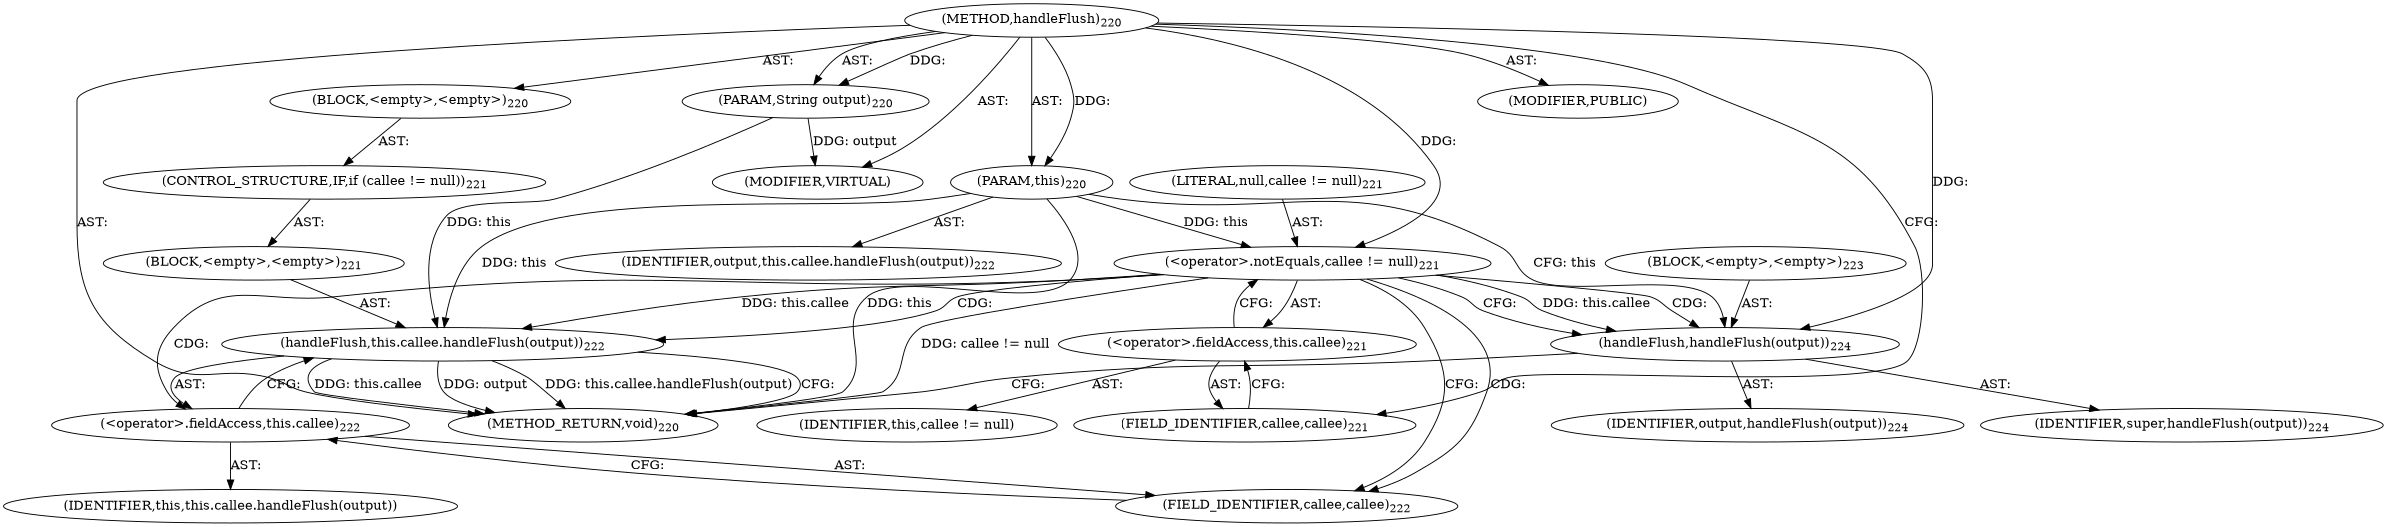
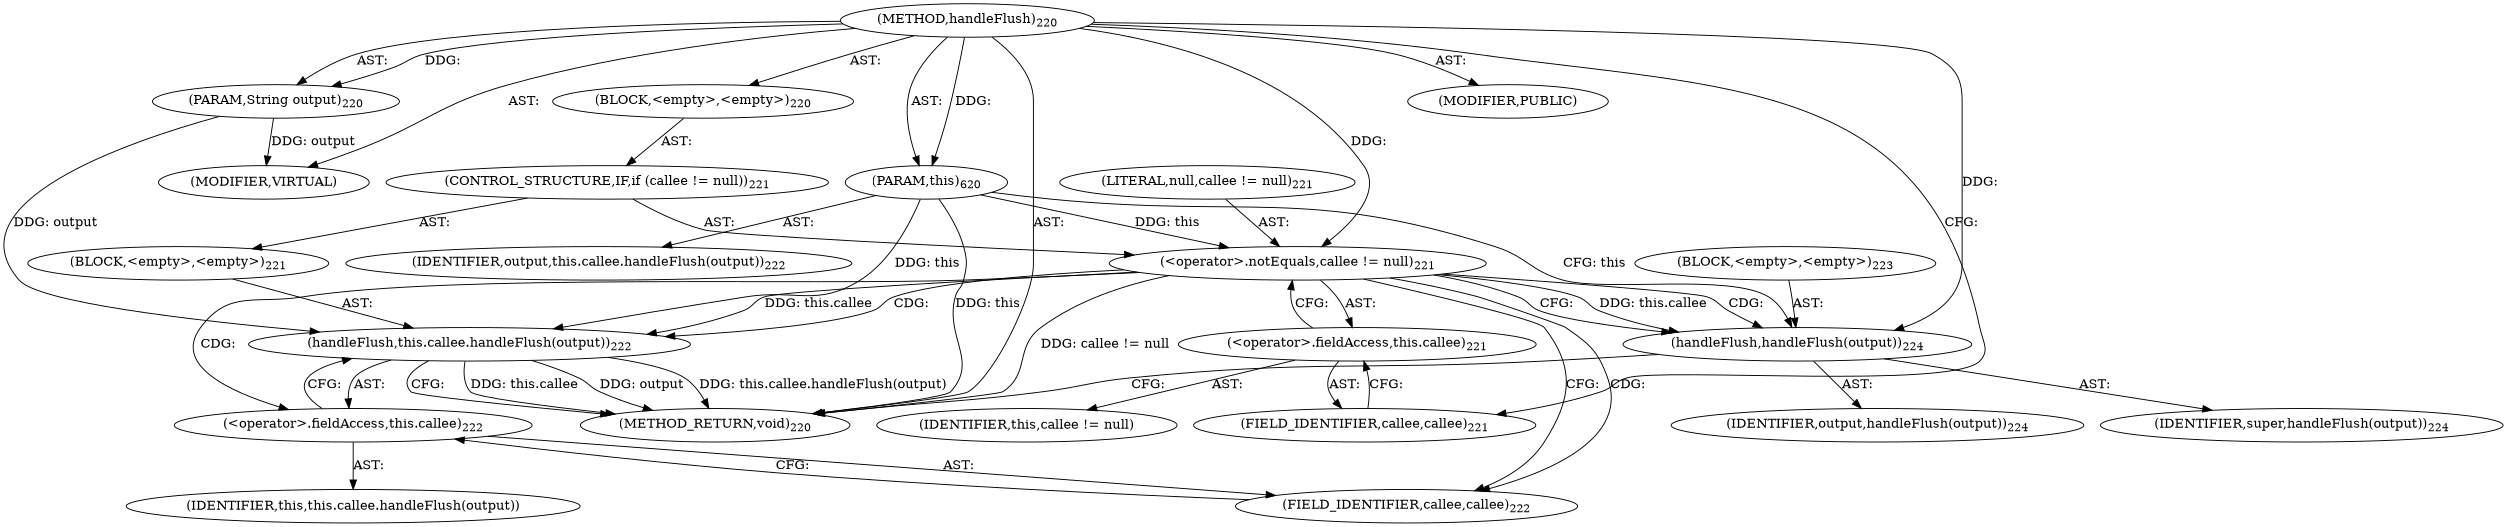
node "(PARAM,this)": text "220" -> "620"
edge "(PARAM,String output)" -> "(handleFlush,this.callee.handleFlush(output))": label "DDG: this" -> "DDG: output"
edge "(CONTROL_STRUCTURE,IF,if (callee != null))" -> "(<operator>.notEquals,callee != null)": added, label "AST:"
